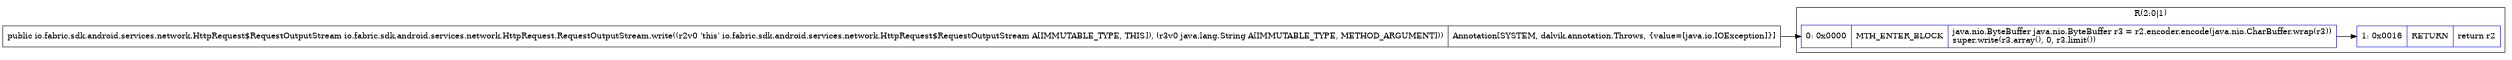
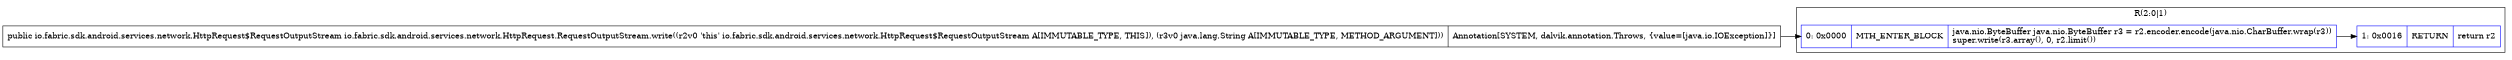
node "0: 0x0000": text "super.write(r3.array(), 0, r3.limit())" -> "super.write(r3.array(), 0, r2.limit())"
